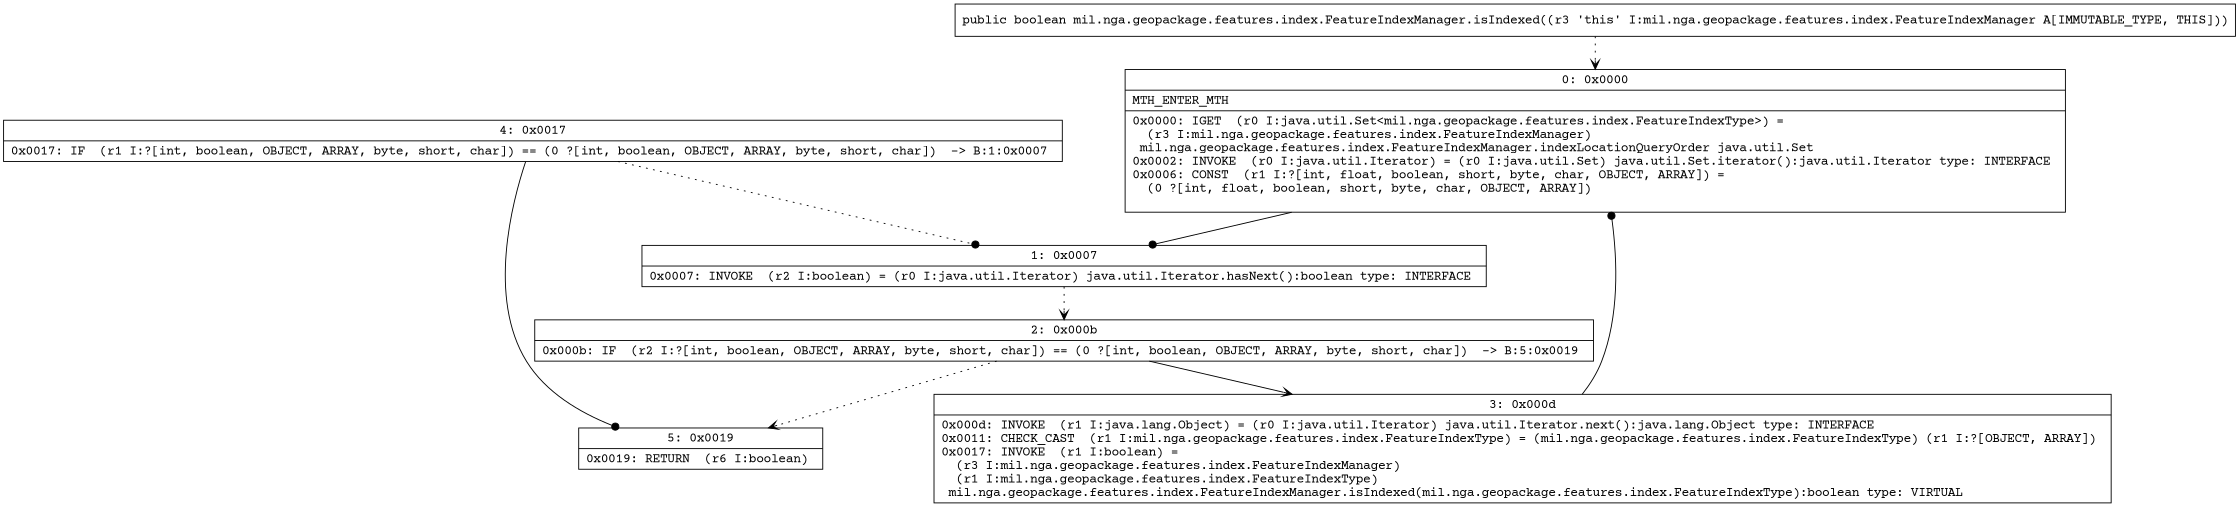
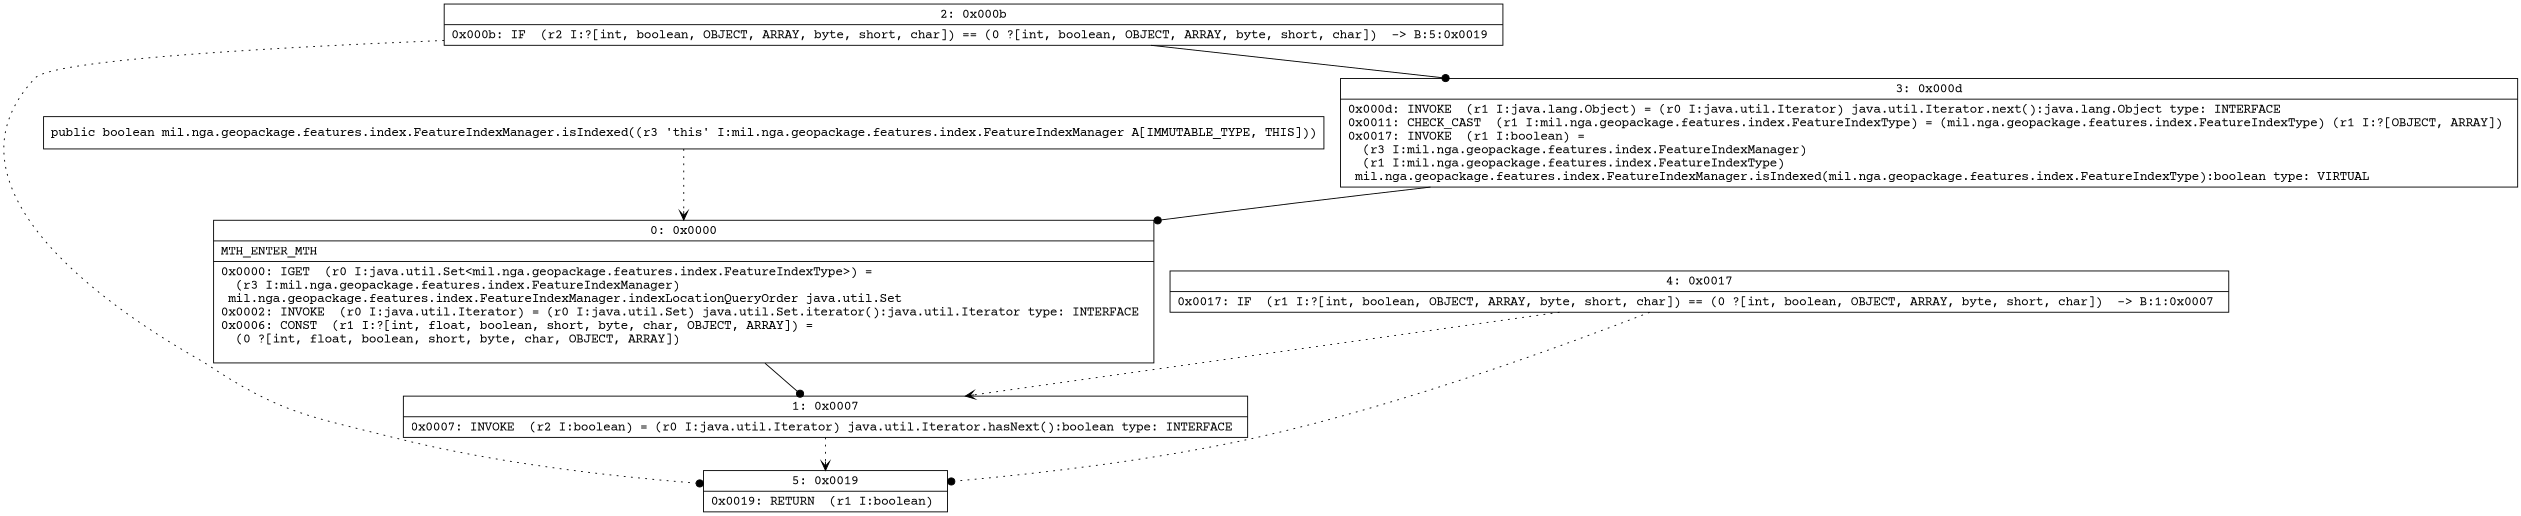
edge "4: 0x0017" -> "1: 0x0007": arrowhead dot -> vee
edge "1: 0x0007" -> "2: 0x000b": now "1: 0x0007" -> "5: 0x0019"
edge "4: 0x0017" -> "5: 0x0019": style solid -> dotted
edge "2: 0x000b" -> "3: 0x000d": arrowhead vee -> dot
edge "2: 0x000b" -> "5: 0x0019": arrowhead vee -> dot
node "5: 0x0019": text "0x0019: RETURN  (r6 I:boolean)" -> "0x0019: RETURN  (r1 I:boolean)"
